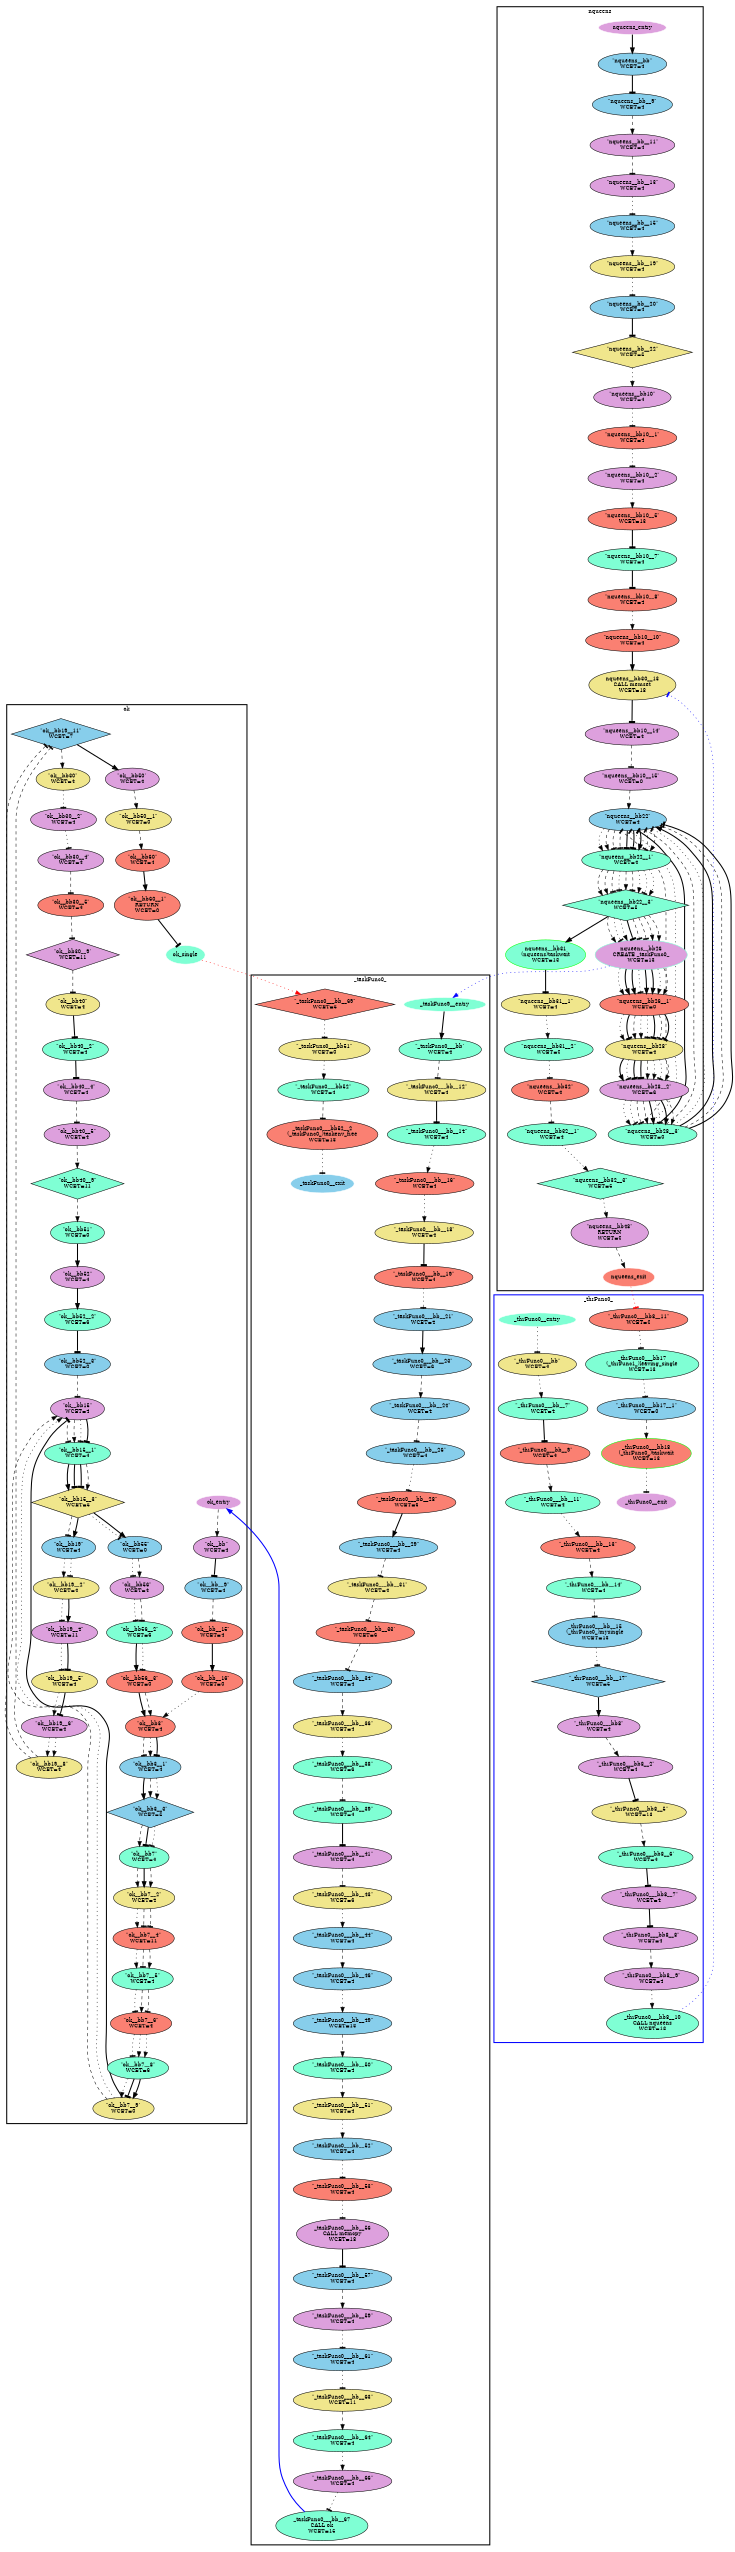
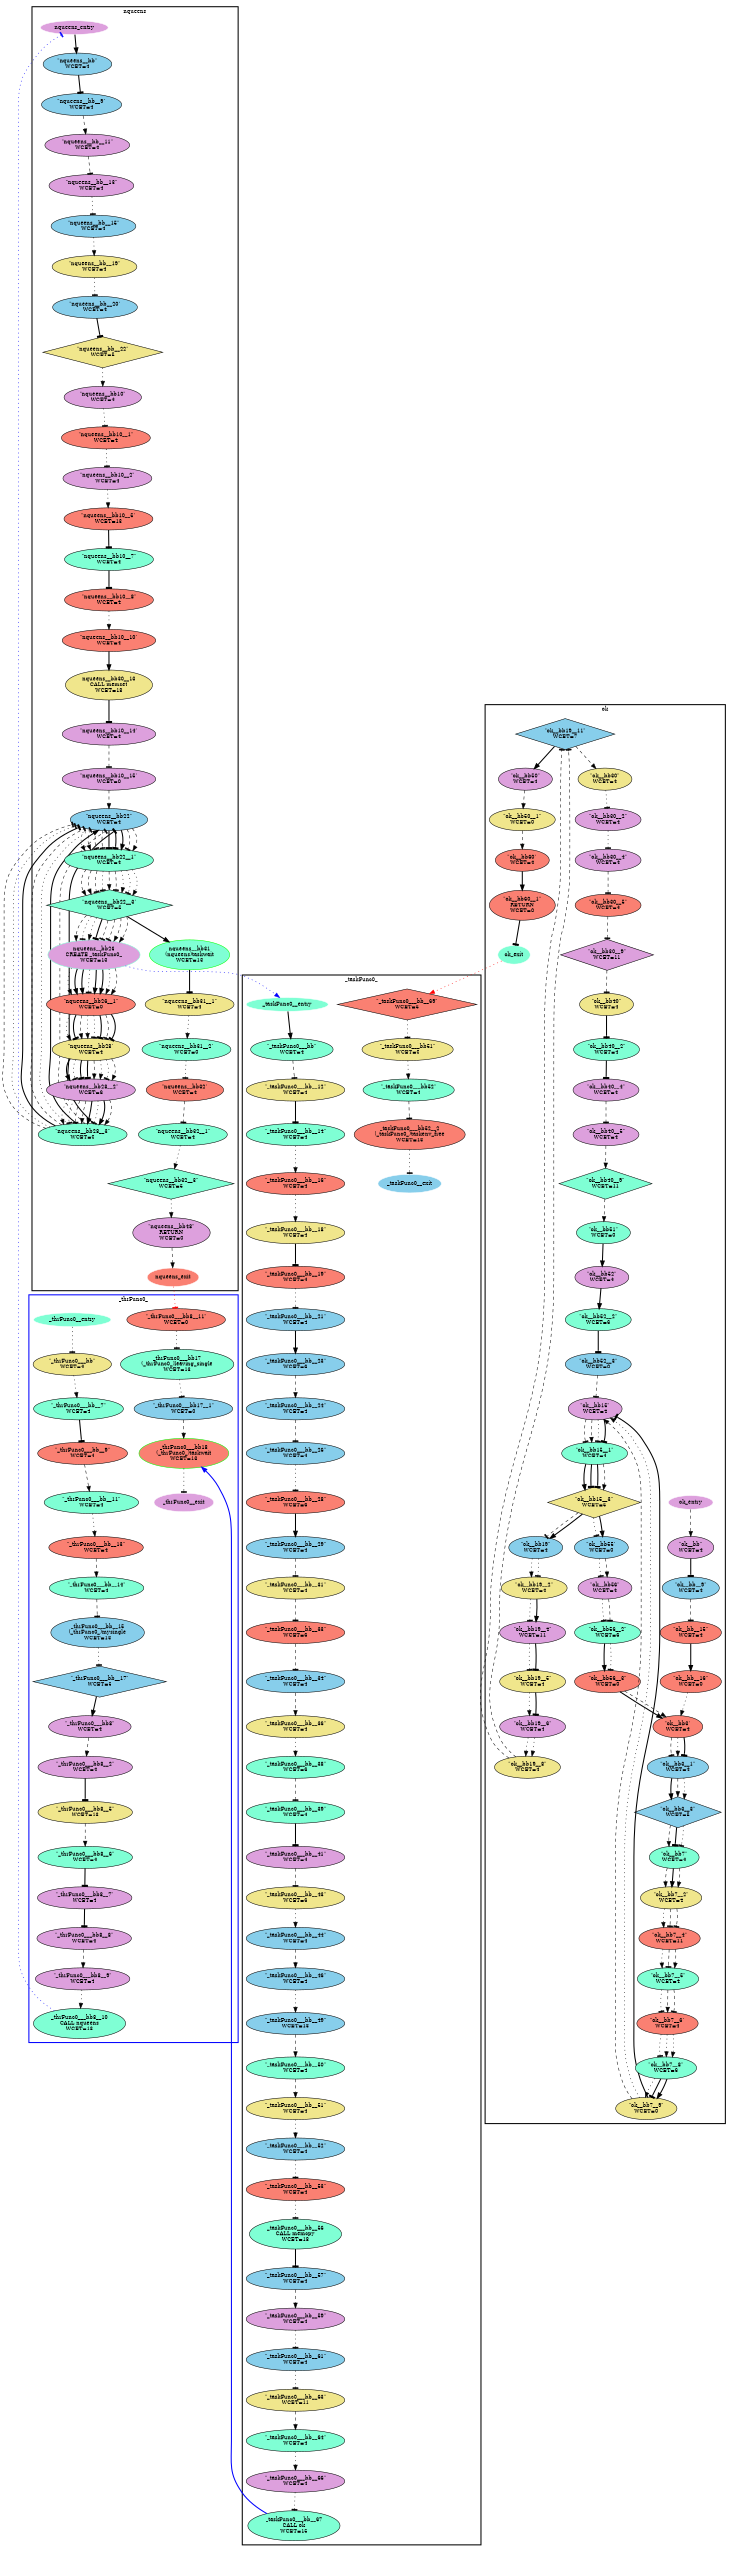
node "ok_single": label "ok_single" -> "ok_exit"
node "_taskFunc9__entry": label "_taskFunc9__entry" -> "_taskFunc0__entry"
edge "_thrFunc0___bb8__10 CALL nqueens WCET=13" -> "nqueens__bb30__13 CALL memset WCET=18": now "_thrFunc0___bb8__10 CALL nqueens WCET=13" -> "nqueens_entry"
node "_thrFunc0___bb17 (_thrFunc1_)leaving_single WCET=13": label "_thrFunc0___bb17 (_thrFunc1_)leaving_single WCET=13" -> "_thrFunc0___bb17 (_thrFunc0_)leaving_single WCET=13"
edge "_taskFunc0___bb__67 CALL ok WCET=15" -> "ok_entry": now "_taskFunc0___bb__67 CALL ok WCET=15" -> "_thrFunc0___bb18 (_thrFunc0_)taskwait WCET=13"
node "_taskFunc0___bb__56 CALL memcpy WCET=18": fillcolor plum -> aquamarine
